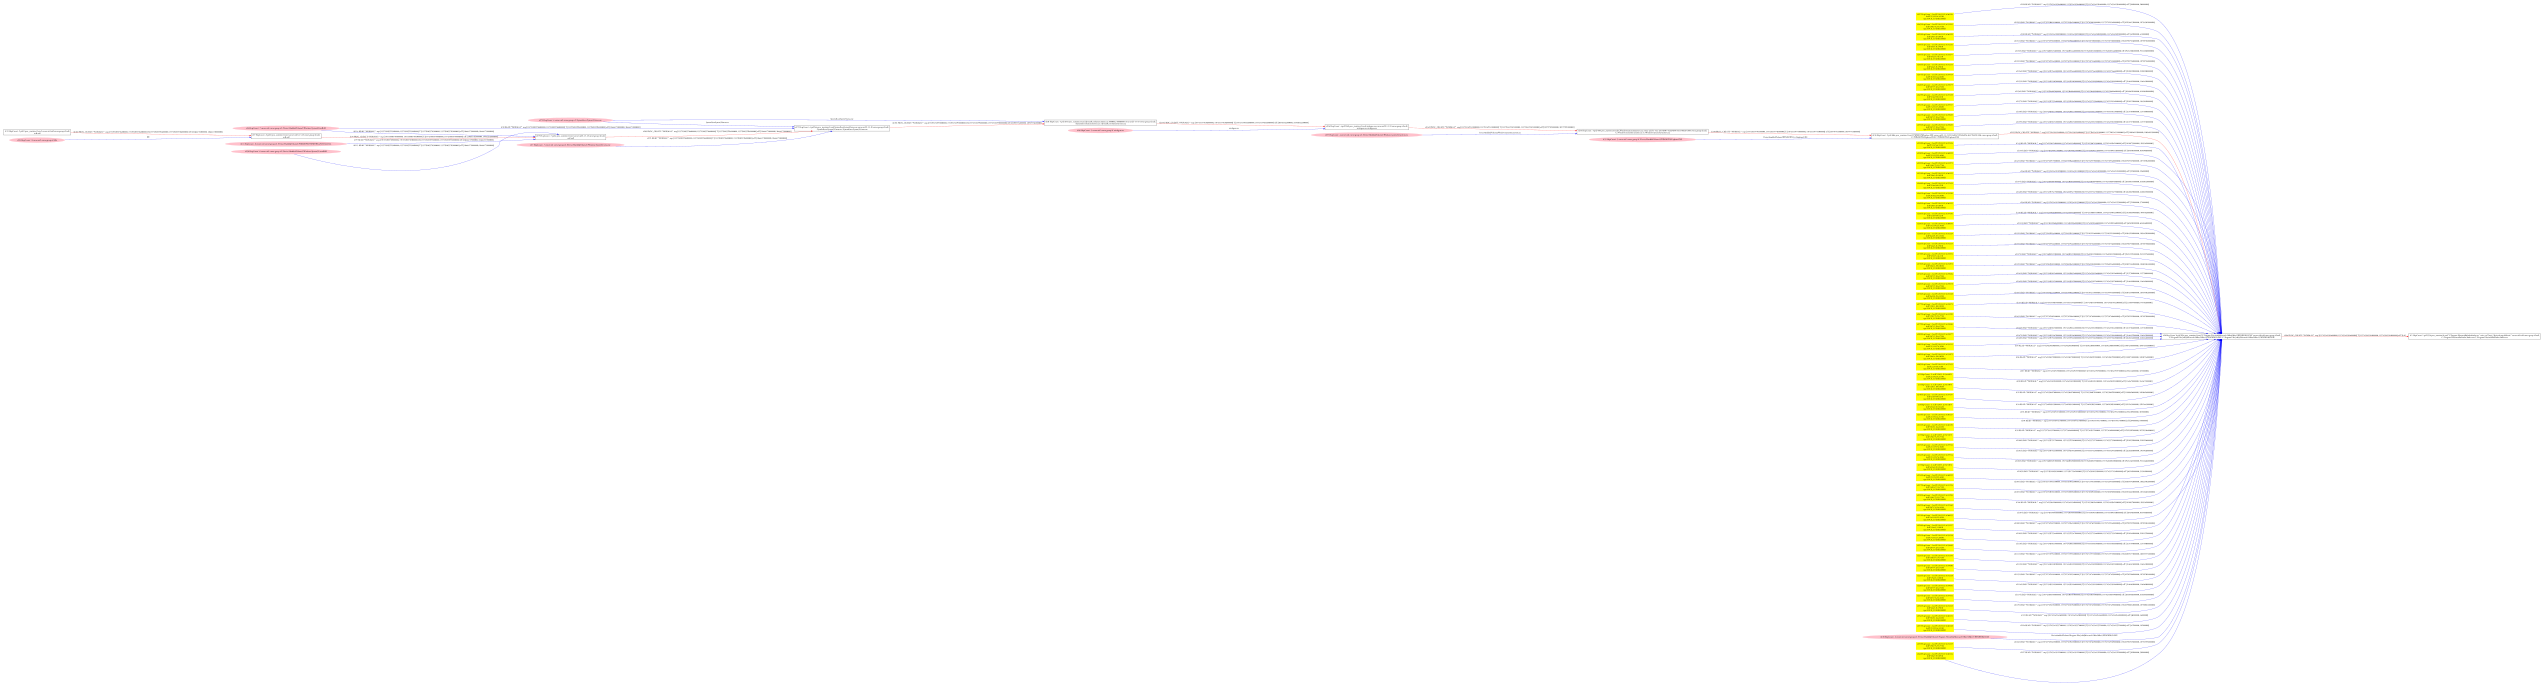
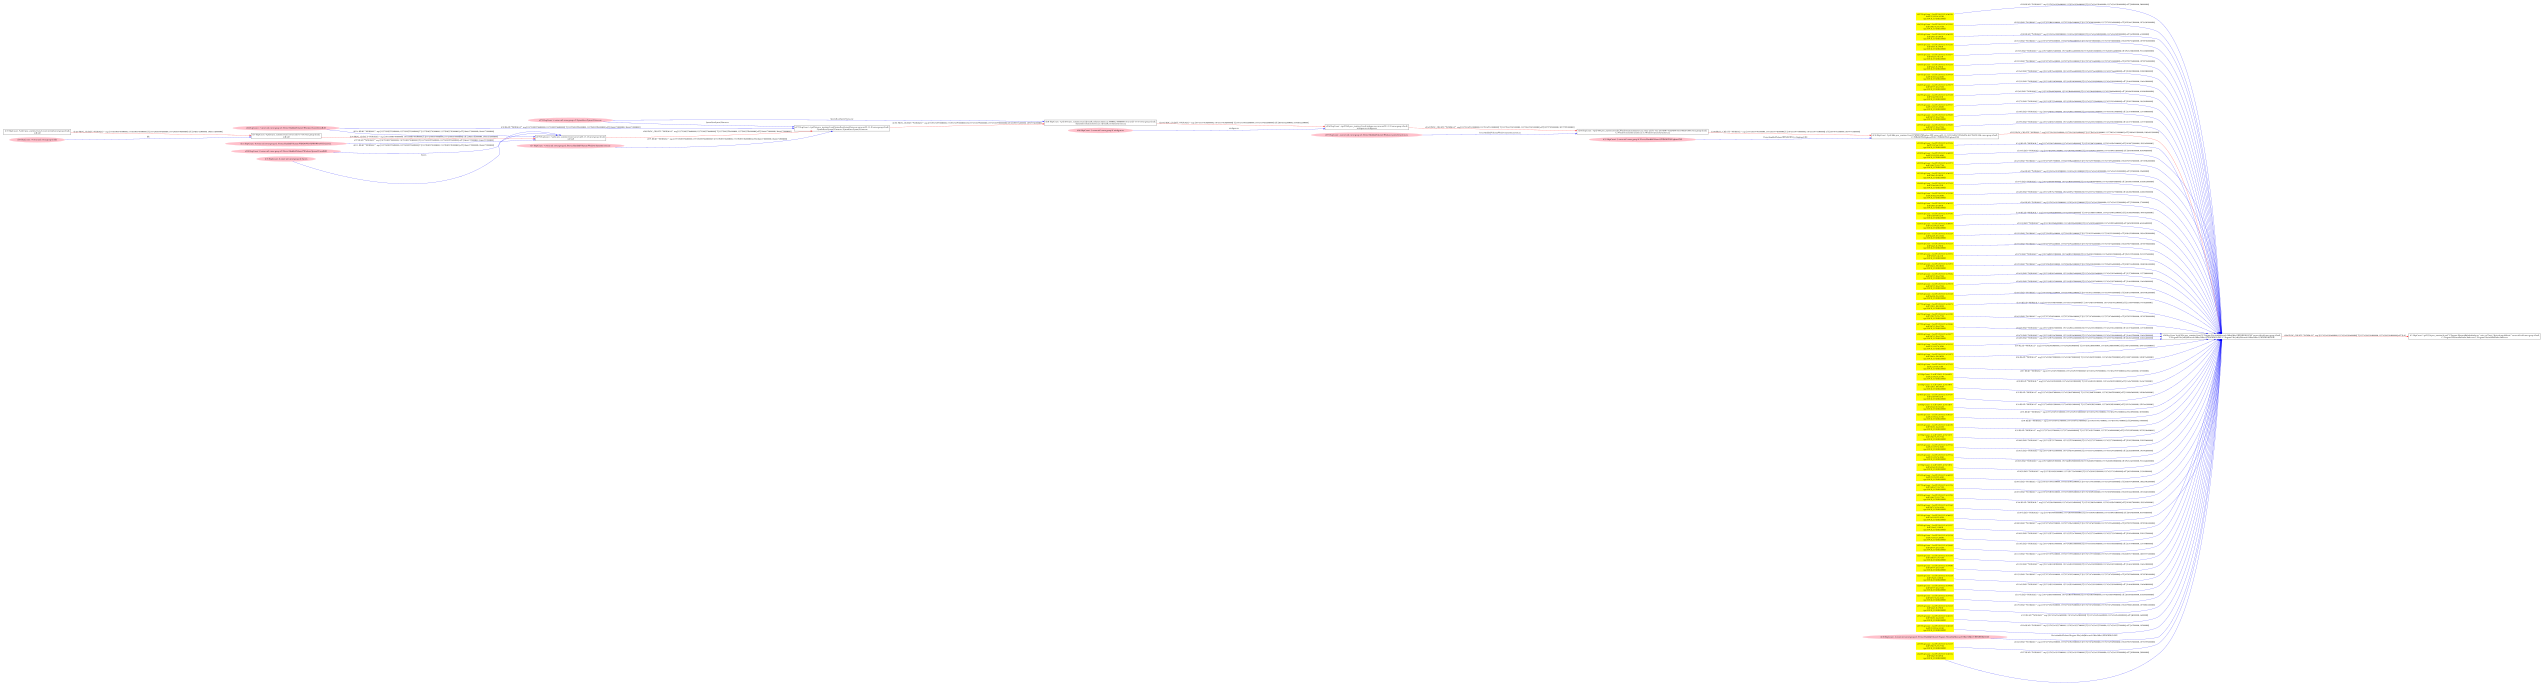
node "id:31 HopCount: -8 owner uid: owner group id: System": added
